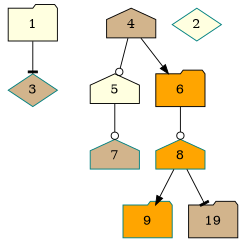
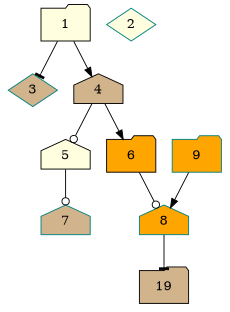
edge "1" -> "4": added
edge "8" -> "9": reversed
